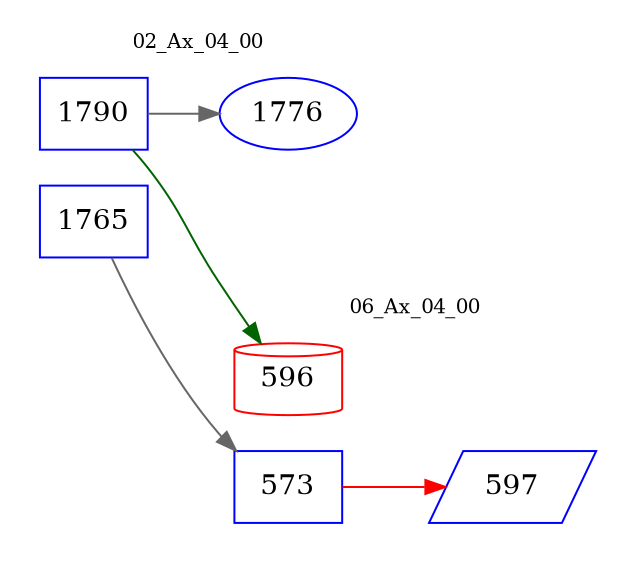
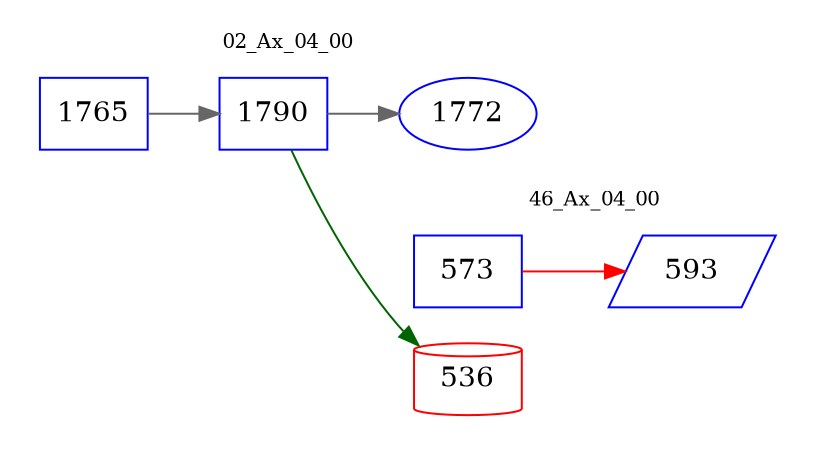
node "1776": label "1776" -> "1772"
cluster "06_Ax_04_00": label "06_Ax_04_00" -> "46_Ax_04_00"
edge "1765" -> "573": now "1765" -> "1790"
node "596": label "596" -> "536"
node "597": label "597" -> "593"
